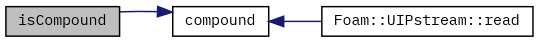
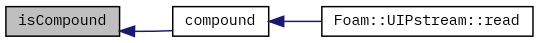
edge "isCompound" -> "compound": reversed
